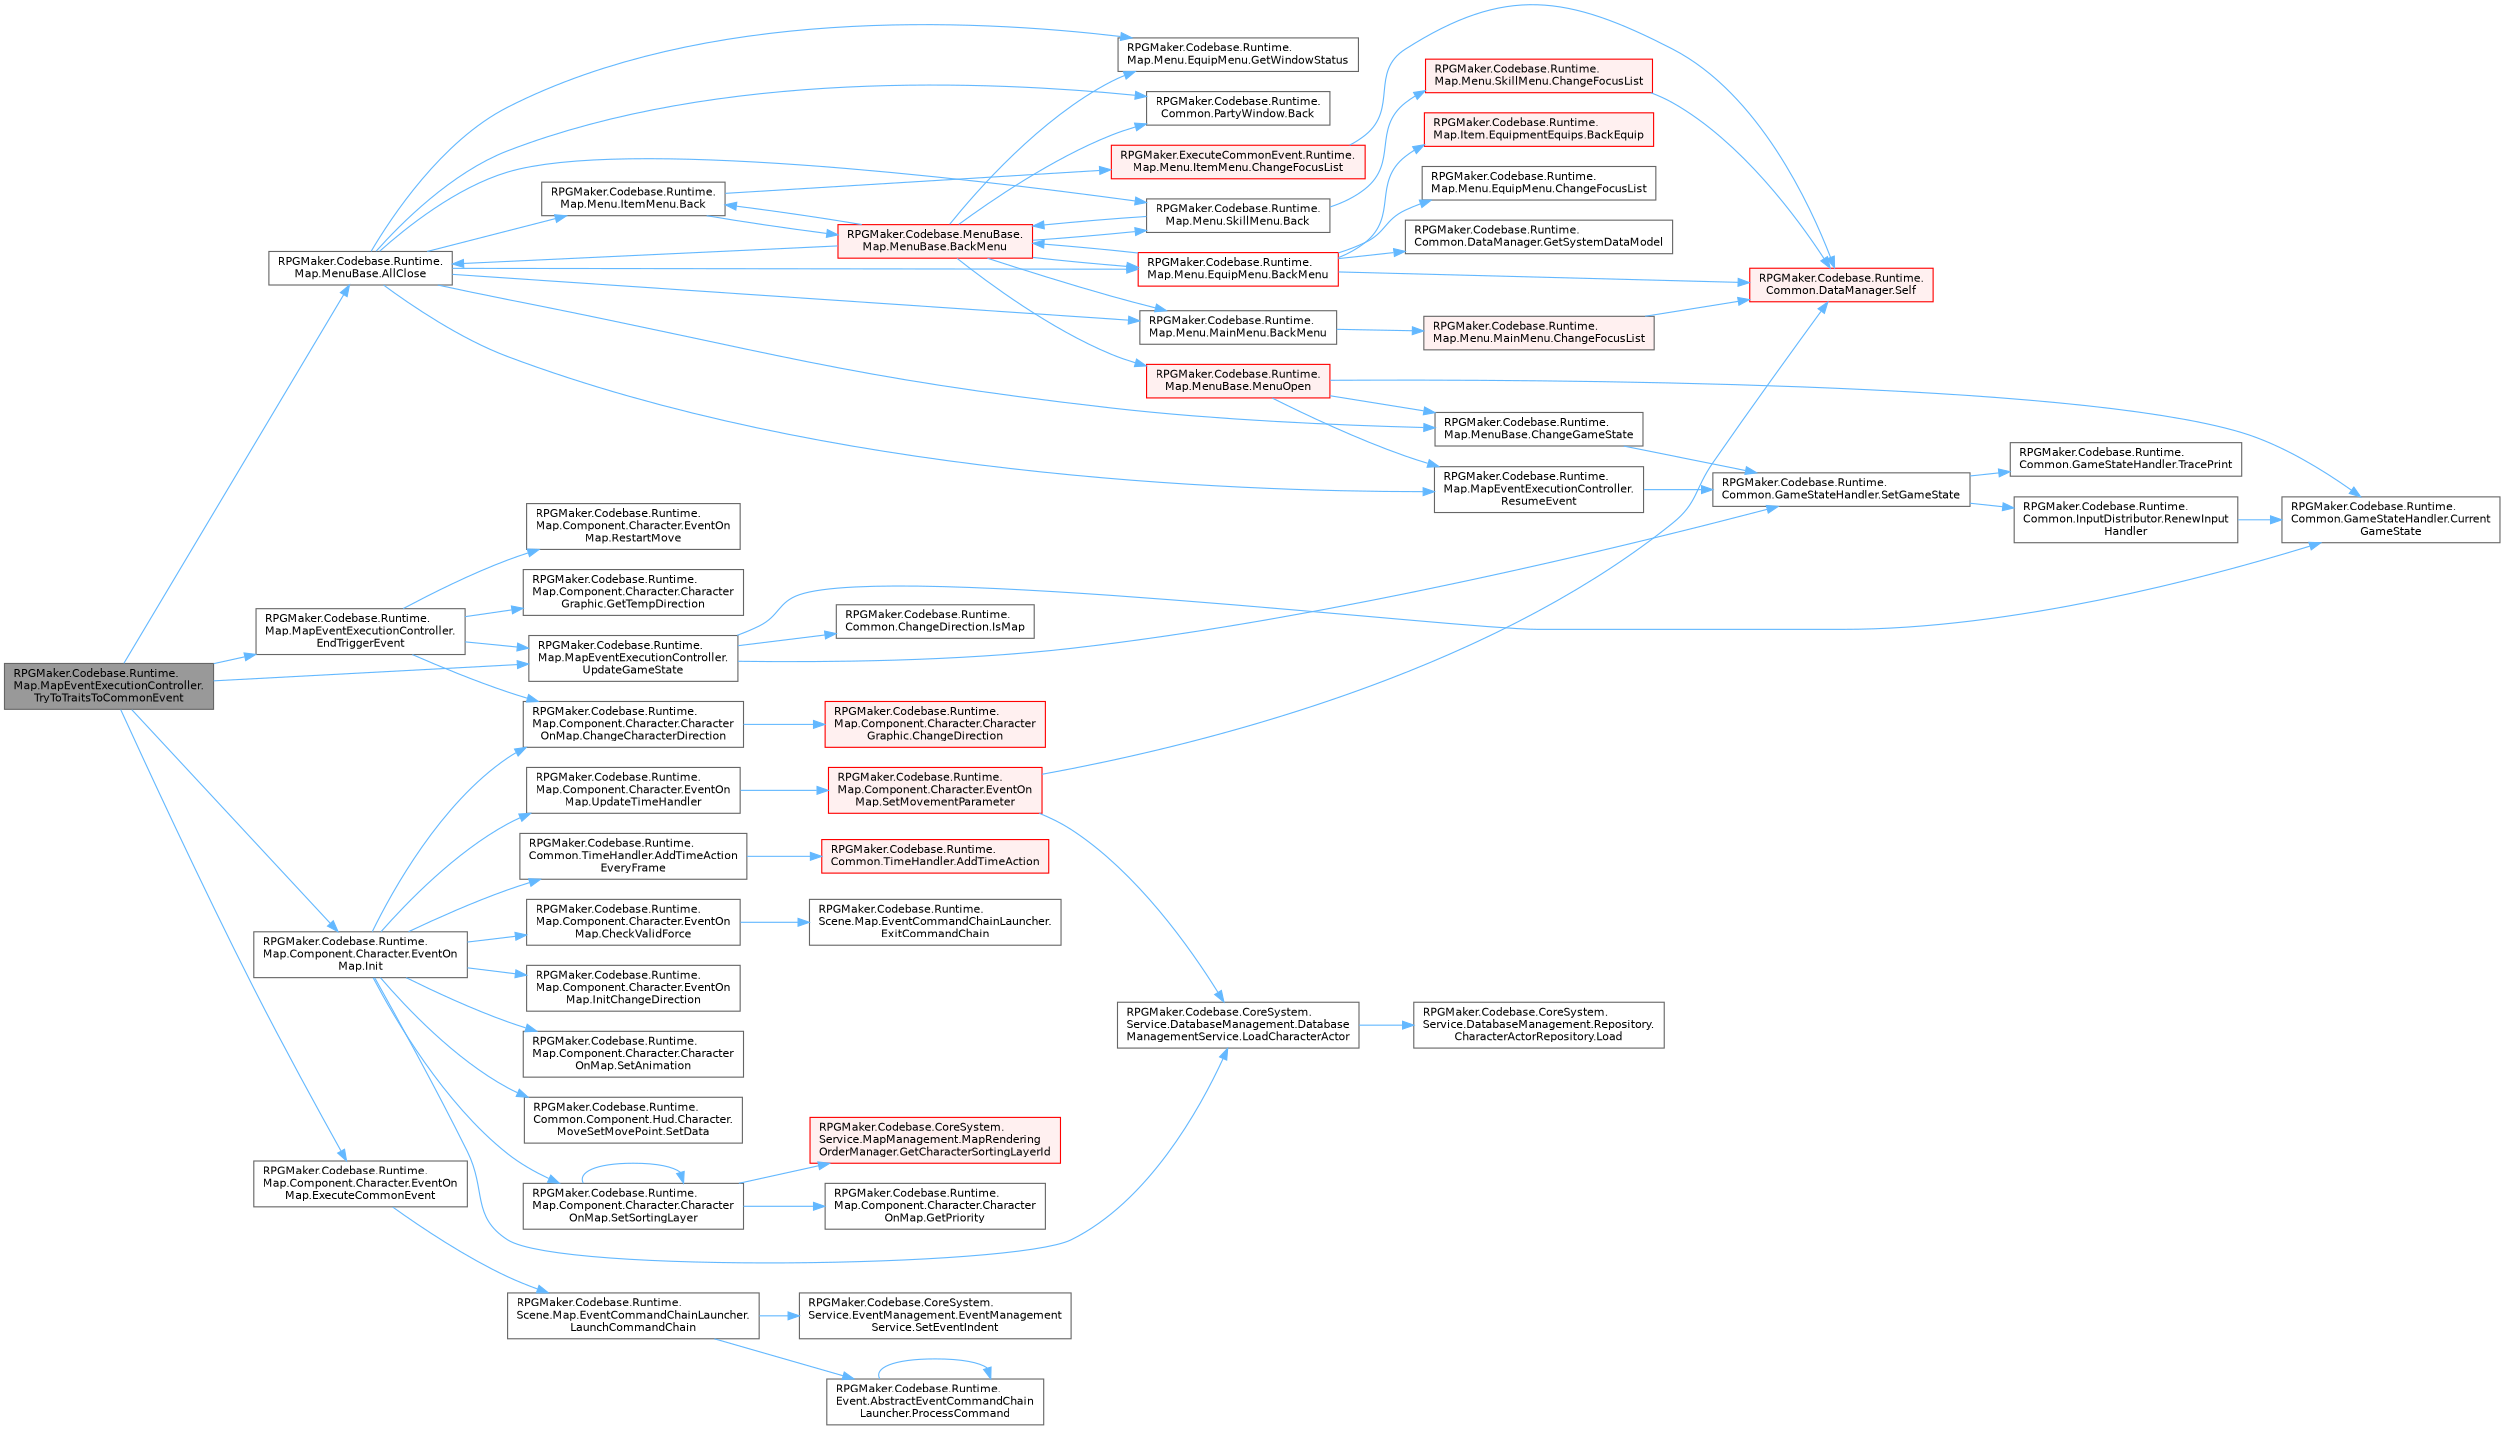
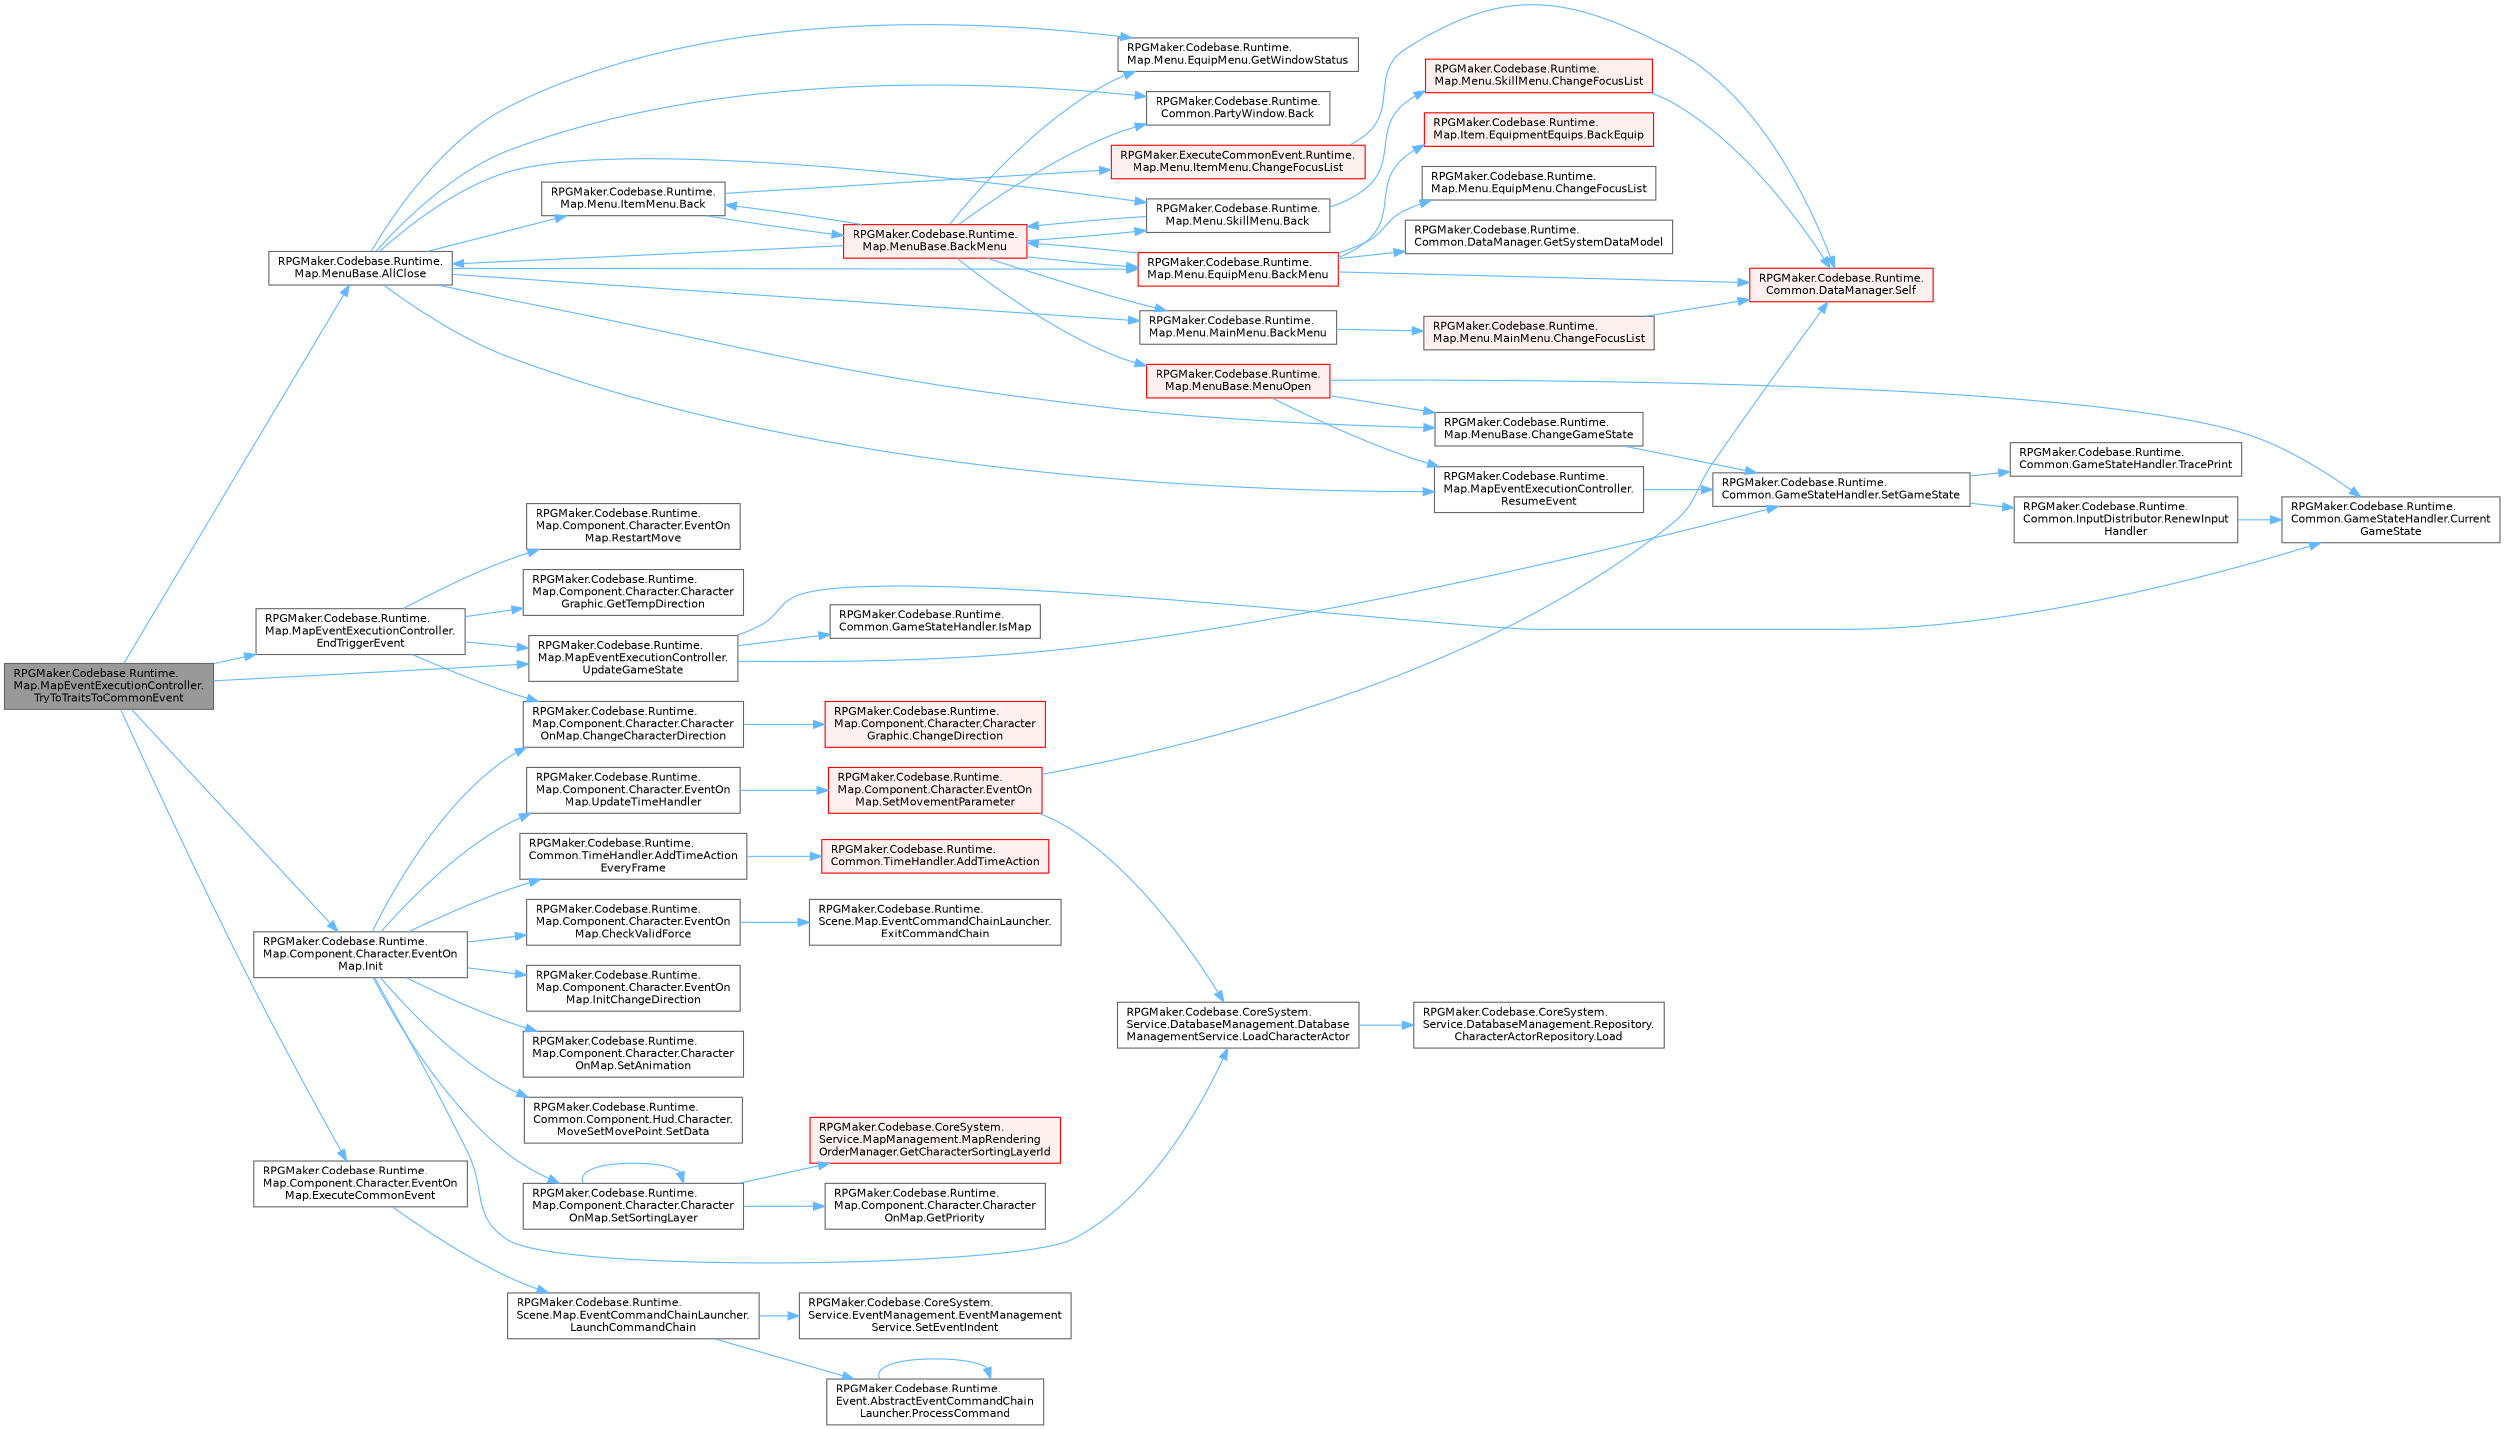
node "RPGMaker.Codebase.MenuBase. Map.MenuBase.BackMenu": label "RPGMaker.Codebase.MenuBase. Map.MenuBase.BackMenu" -> "RPGMaker.Codebase.Runtime. Map.MenuBase.BackMenu"
node "RPGMaker.Codebase.Runtime. Common.ChangeDirection.IsMap": label "RPGMaker.Codebase.Runtime. Common.ChangeDirection.IsMap" -> "RPGMaker.Codebase.Runtime. Common.GameStateHandler.IsMap"
